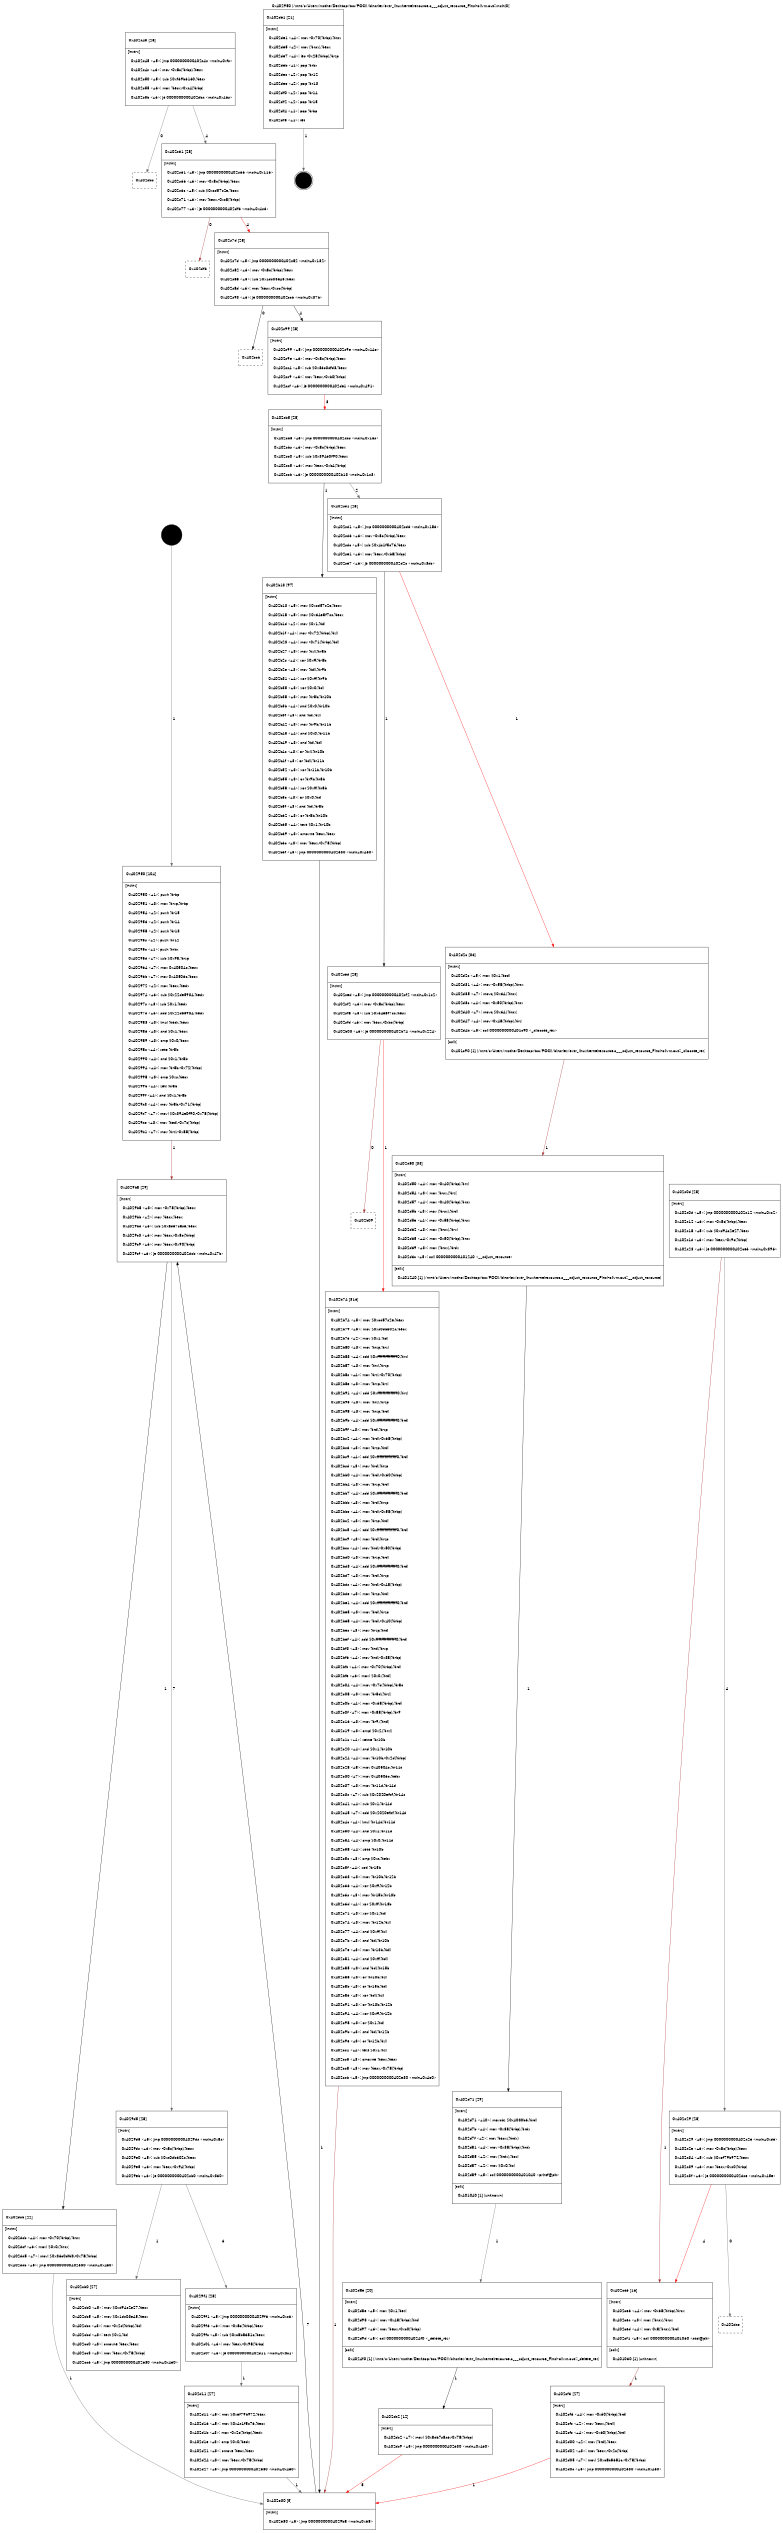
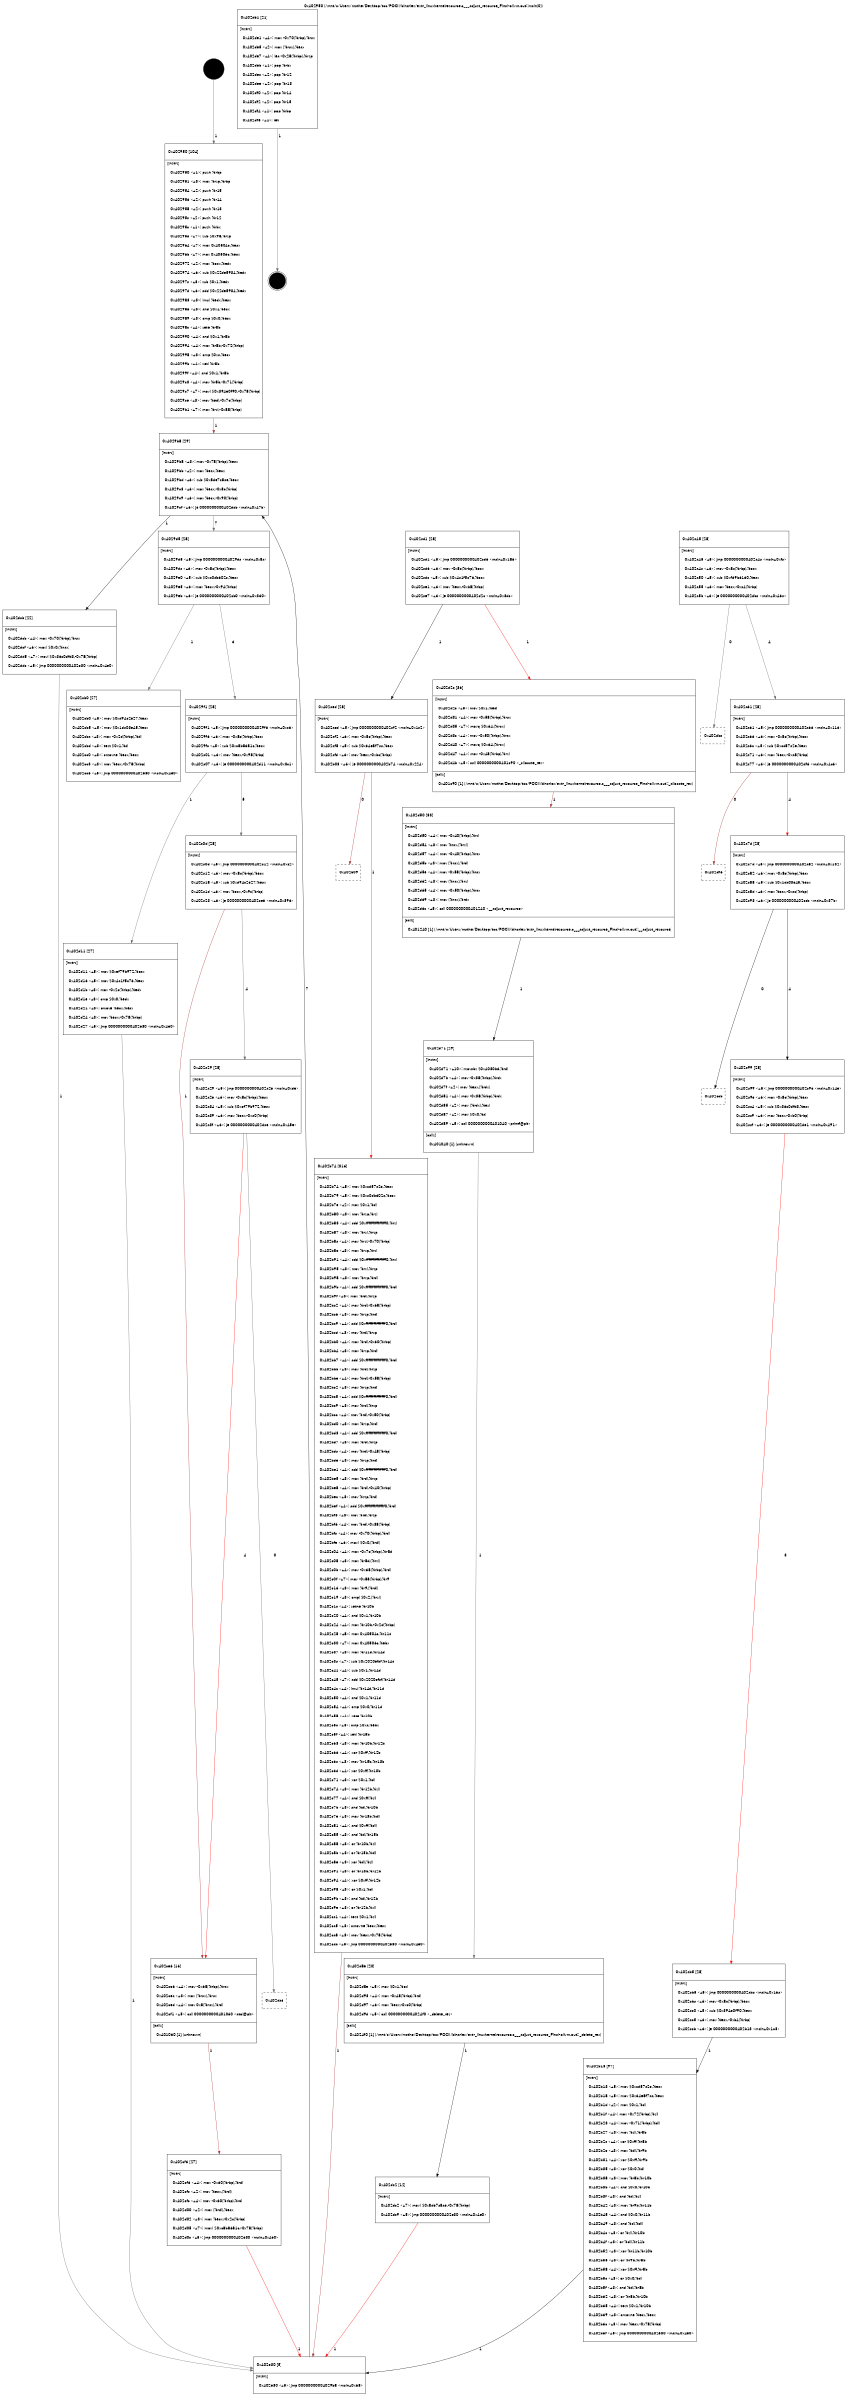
edge "0x402ab5 [28]" -> "0x402ad1 [28]": removed, label "2"
edge "0x4029f1 [28]" -> "0x402a0d [28]": added, label "5"
edge "0x402da2 [12]" -> "0x402e30 [5]": label " 5" -> " 1"
